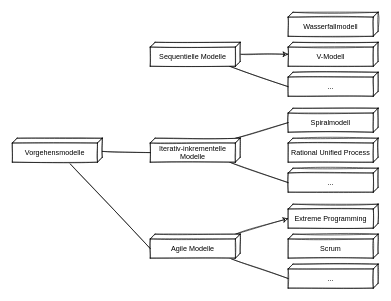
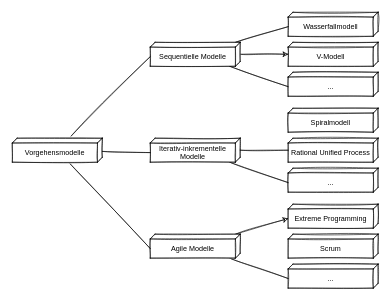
edge "Wasserfallmodell" -- "Sequentielle Modelle": added
edge "Sequentielle Modelle" -- "Vorgehensmodelle": added
edge "Spiralmodell" -- "Iterativ-inkrementelle Modelle": now "Rational Unified Process" -- "Iterativ-inkrementelle Modelle"
